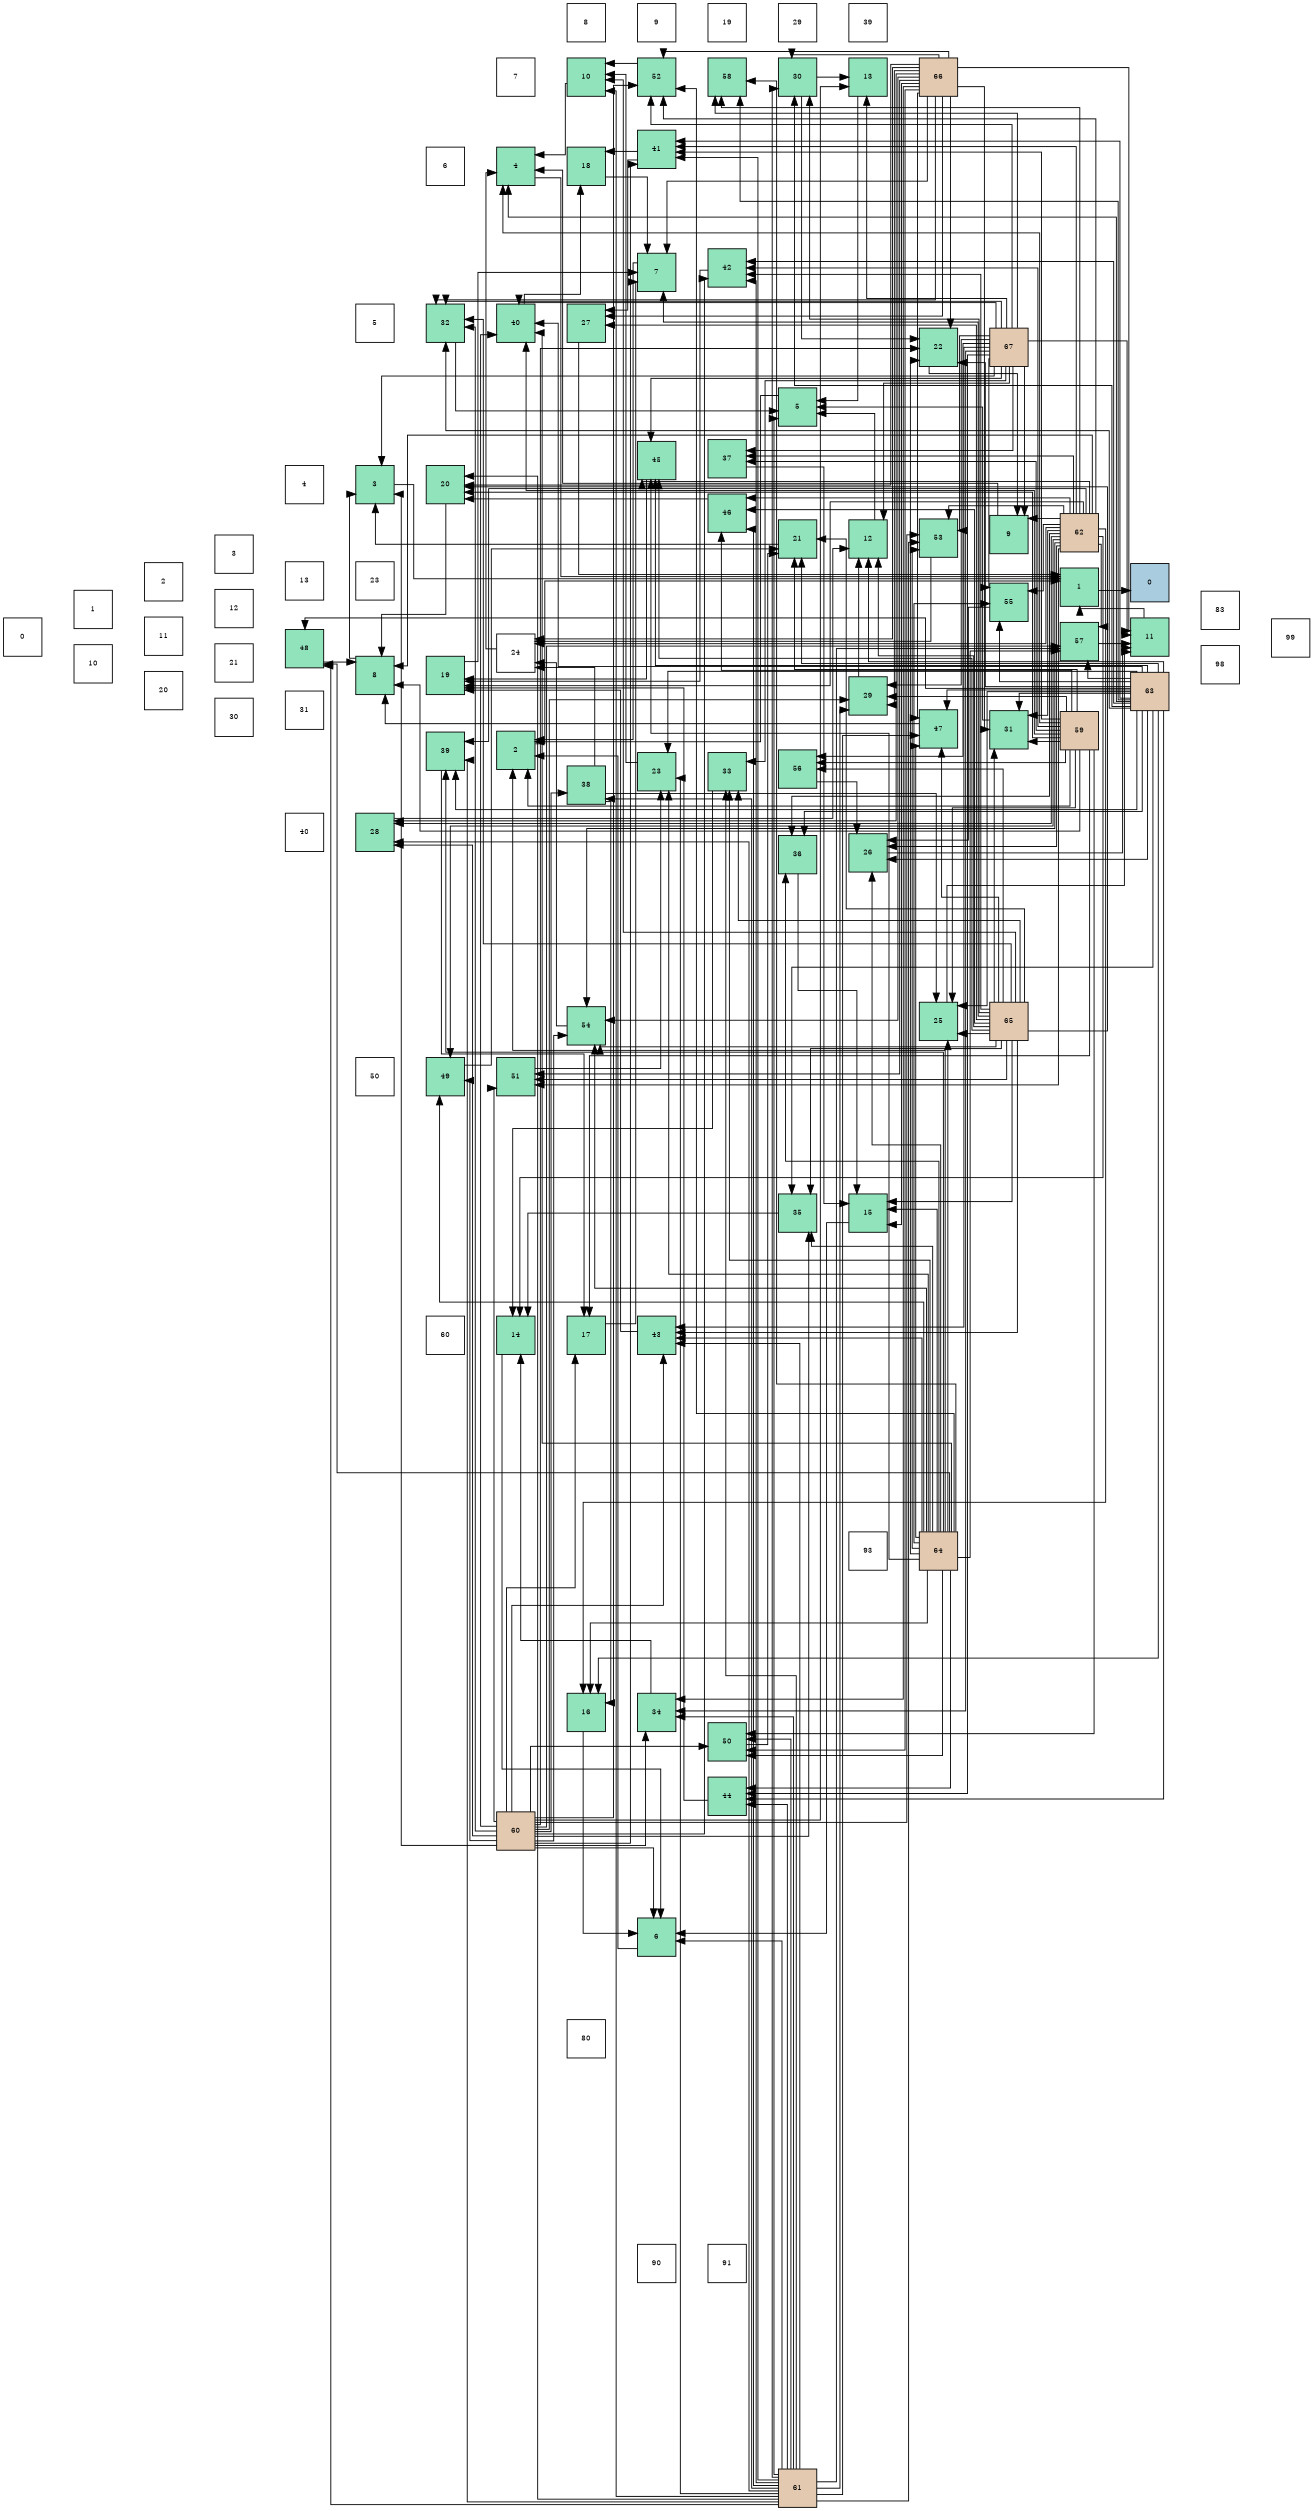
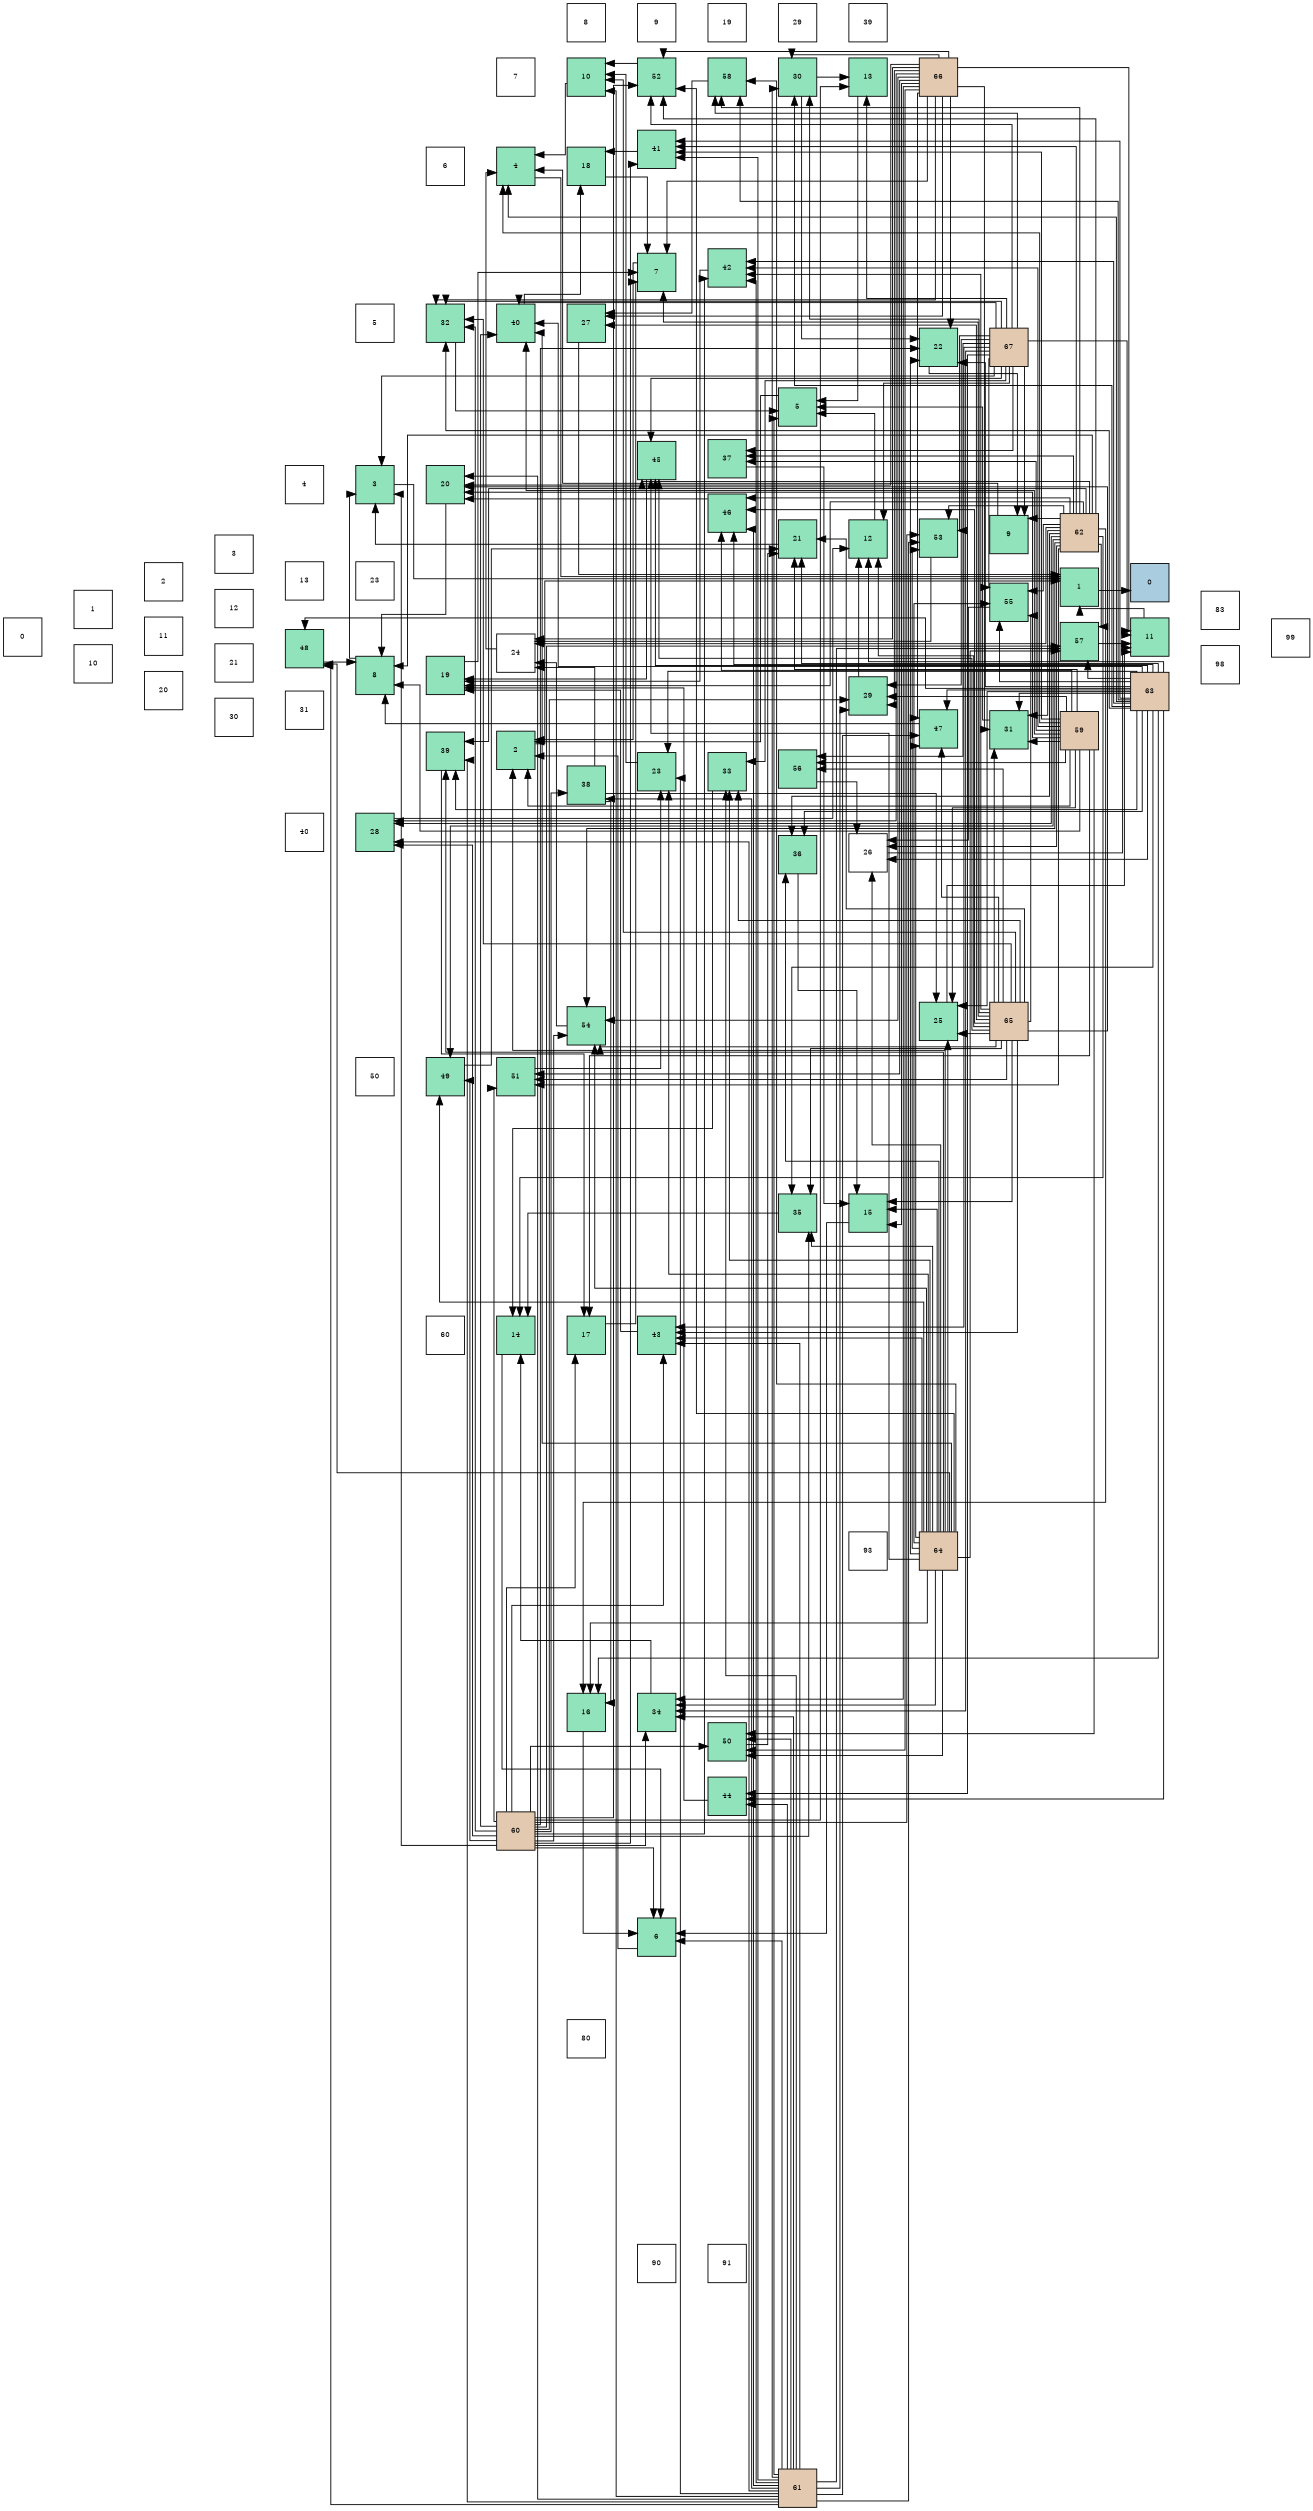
edge "41" -> "27": now "58" -> "27"
edge "63" -> "46": added
edge "65" -> "55": added
node "26": fillcolor #91e3bb -> #ffffff
edge "64" -> "44": now "64" -> "34"
